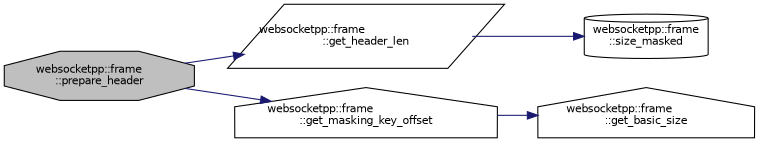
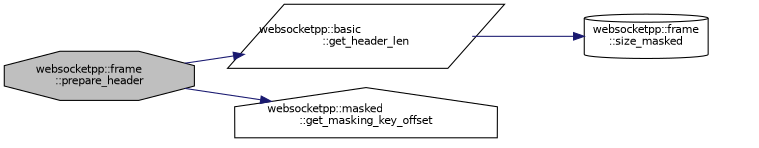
node "websocketpp::frame ::get_header_len": label "websocketpp::frame ::get_header_len" -> "websocketpp::basic ::get_header_len"
node "websocketpp::frame ::get_masking_key_offset": label "websocketpp::frame ::get_masking_key_offset" -> "websocketpp::masked ::get_masking_key_offset"
node "websocketpp::frame ::get_basic_size": removed
